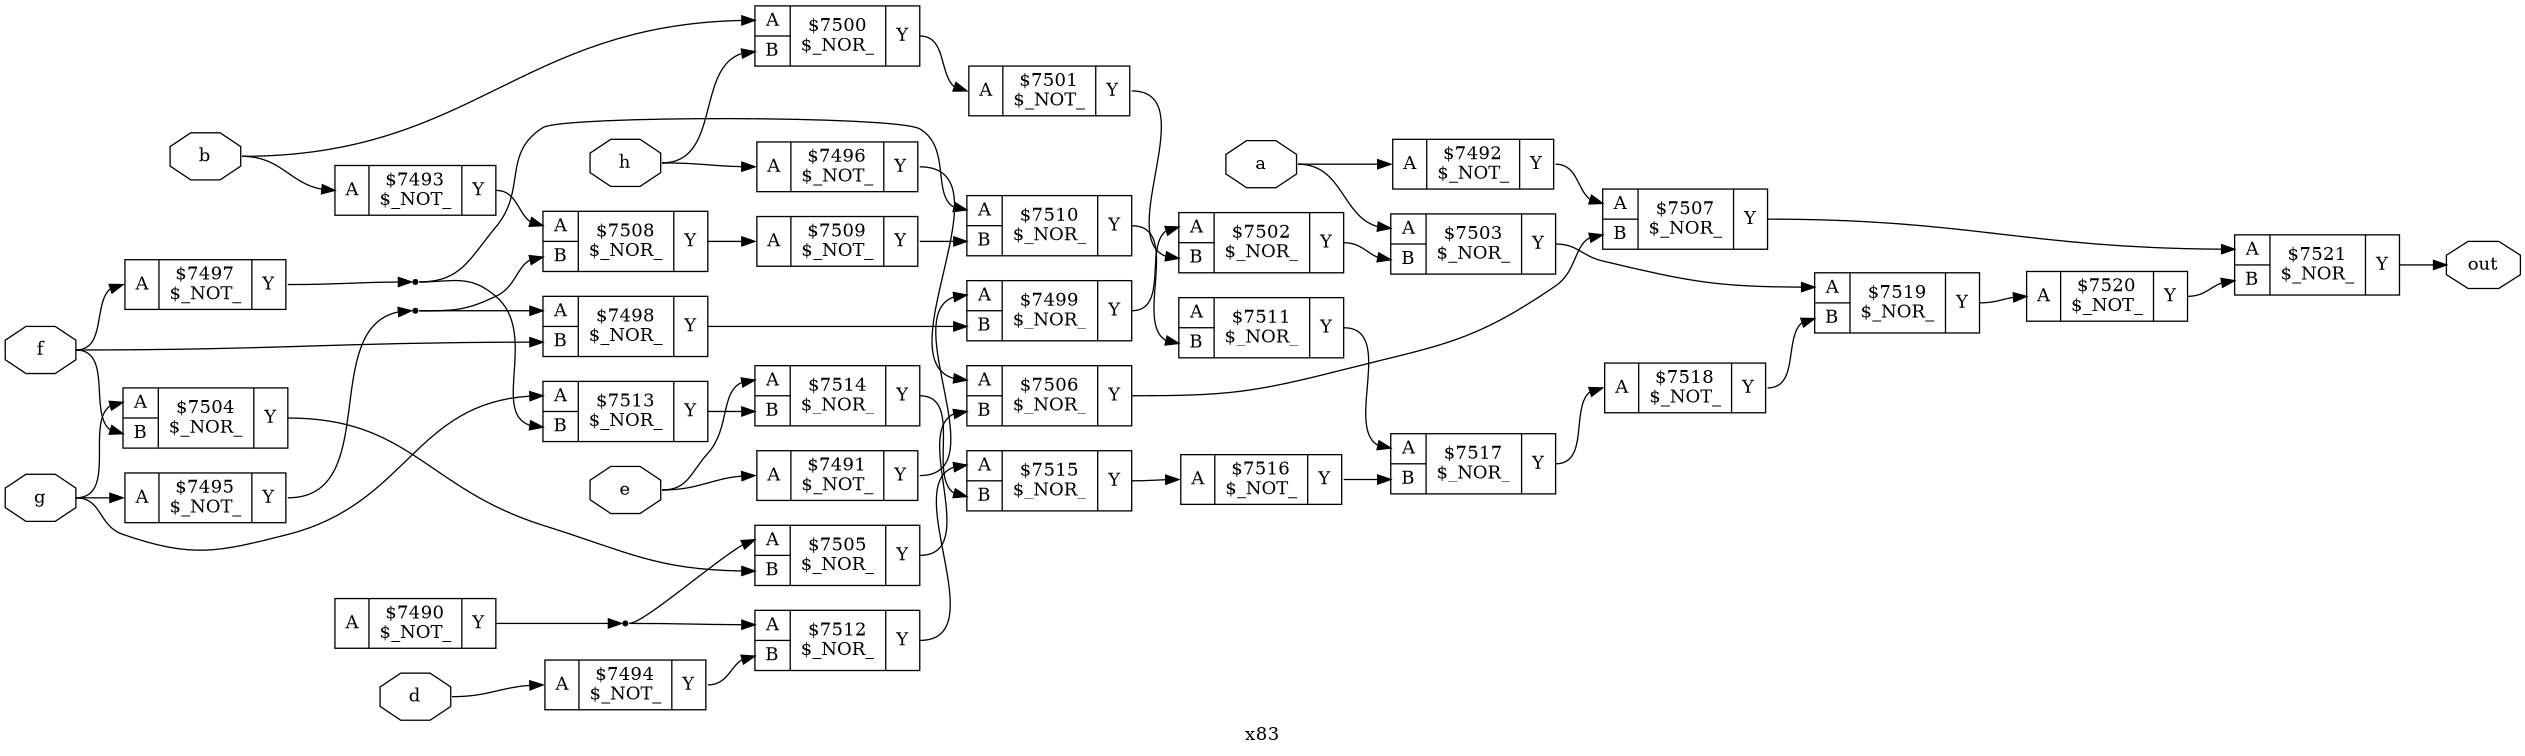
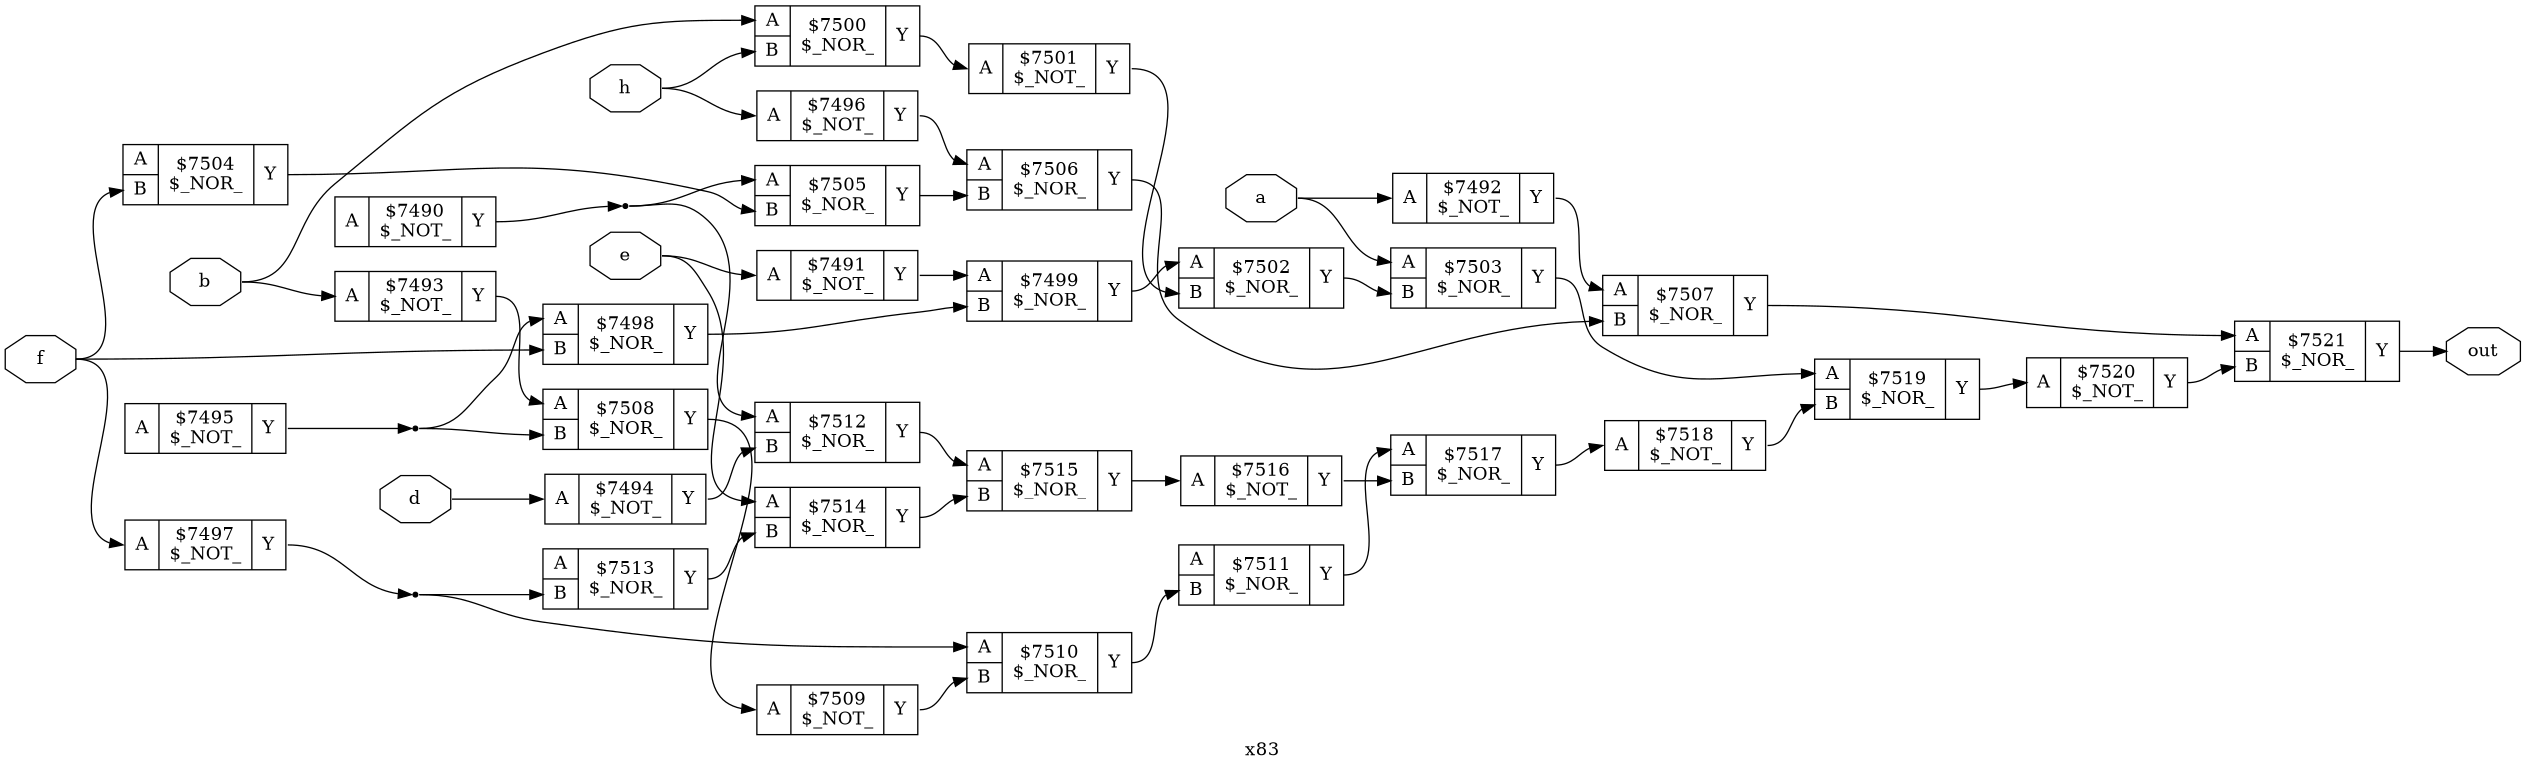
node "g": removed
